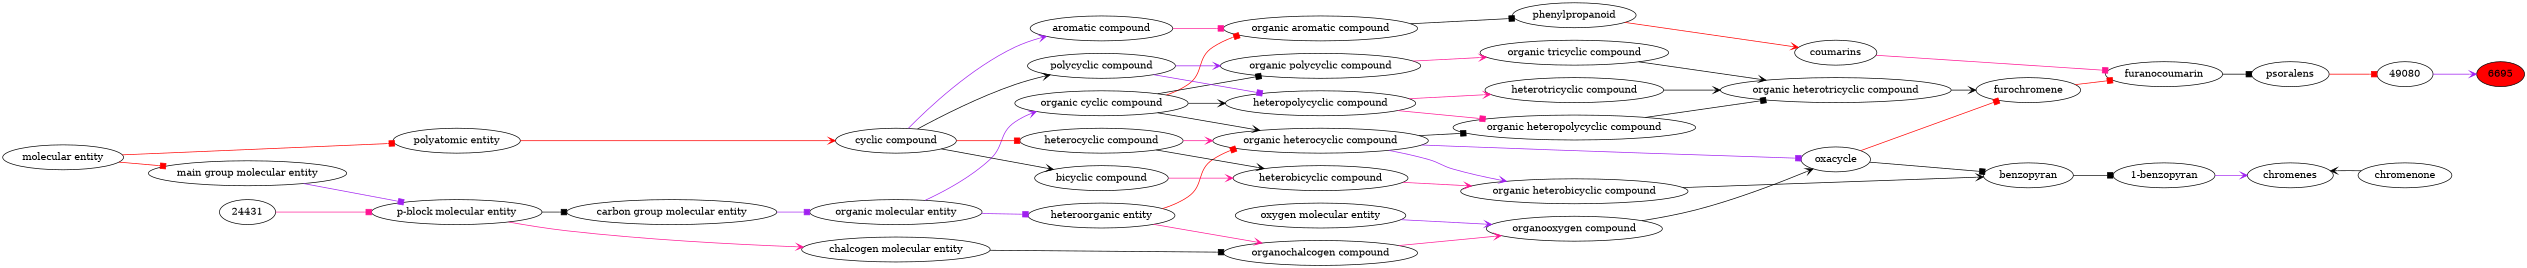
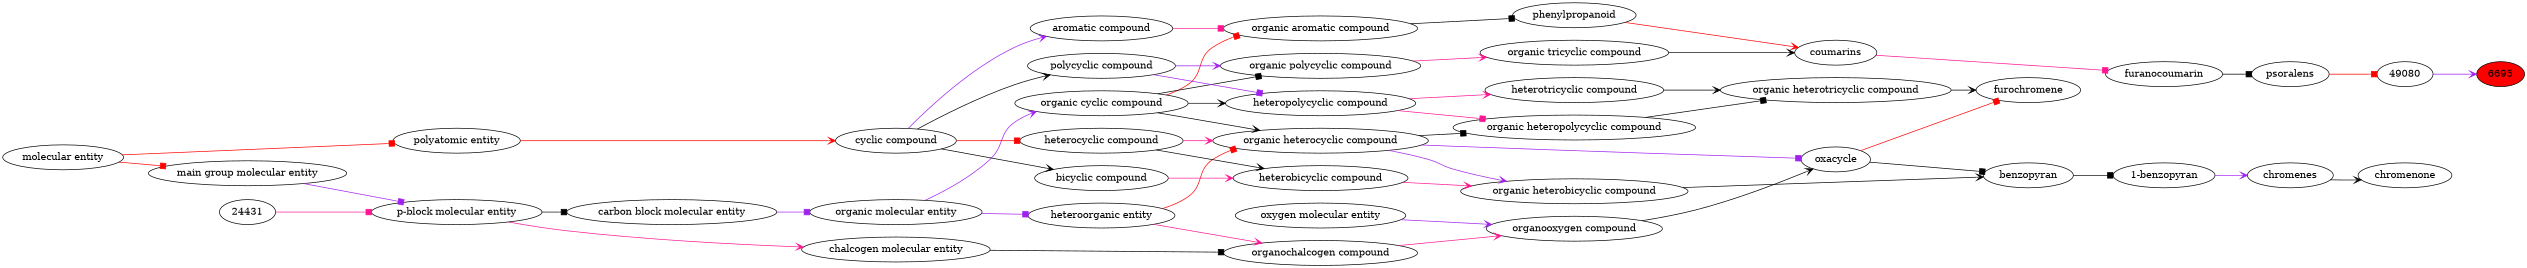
edge "organic tricyclic compound" -> "organic heterotricyclic compound": now "organic tricyclic compound" -> "coumarins"
edge "furochromene" -> "furanocoumarin": removed
edge "chromenone" -> "chromenes": reversed
node "carbon group molecular entity": label "carbon group molecular entity" -> "carbon block molecular entity"
